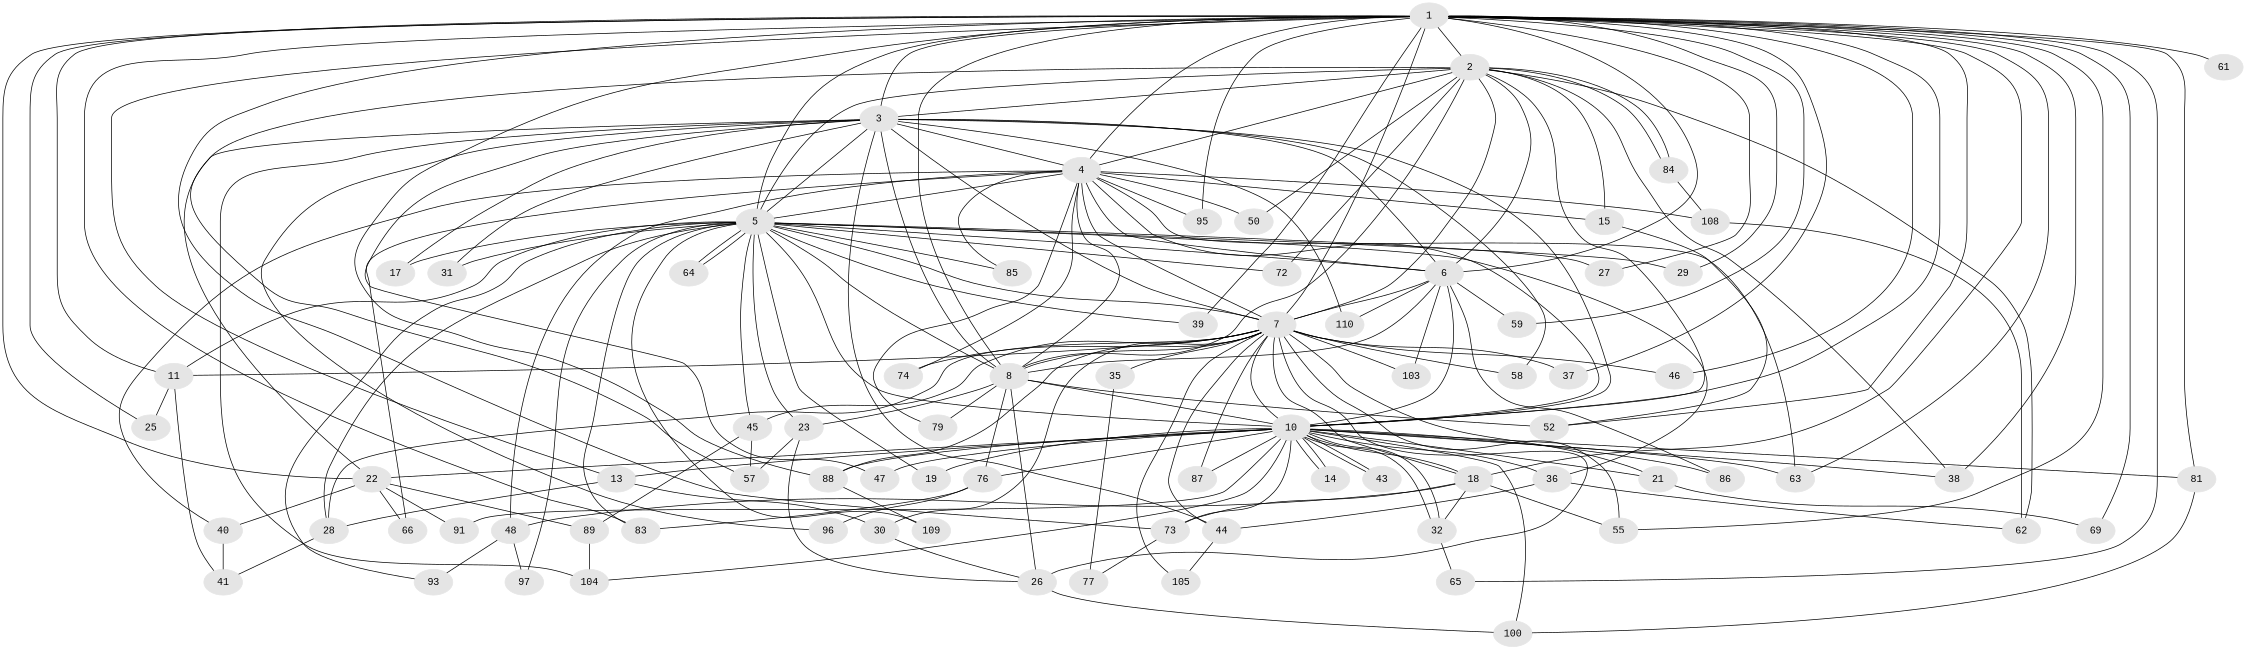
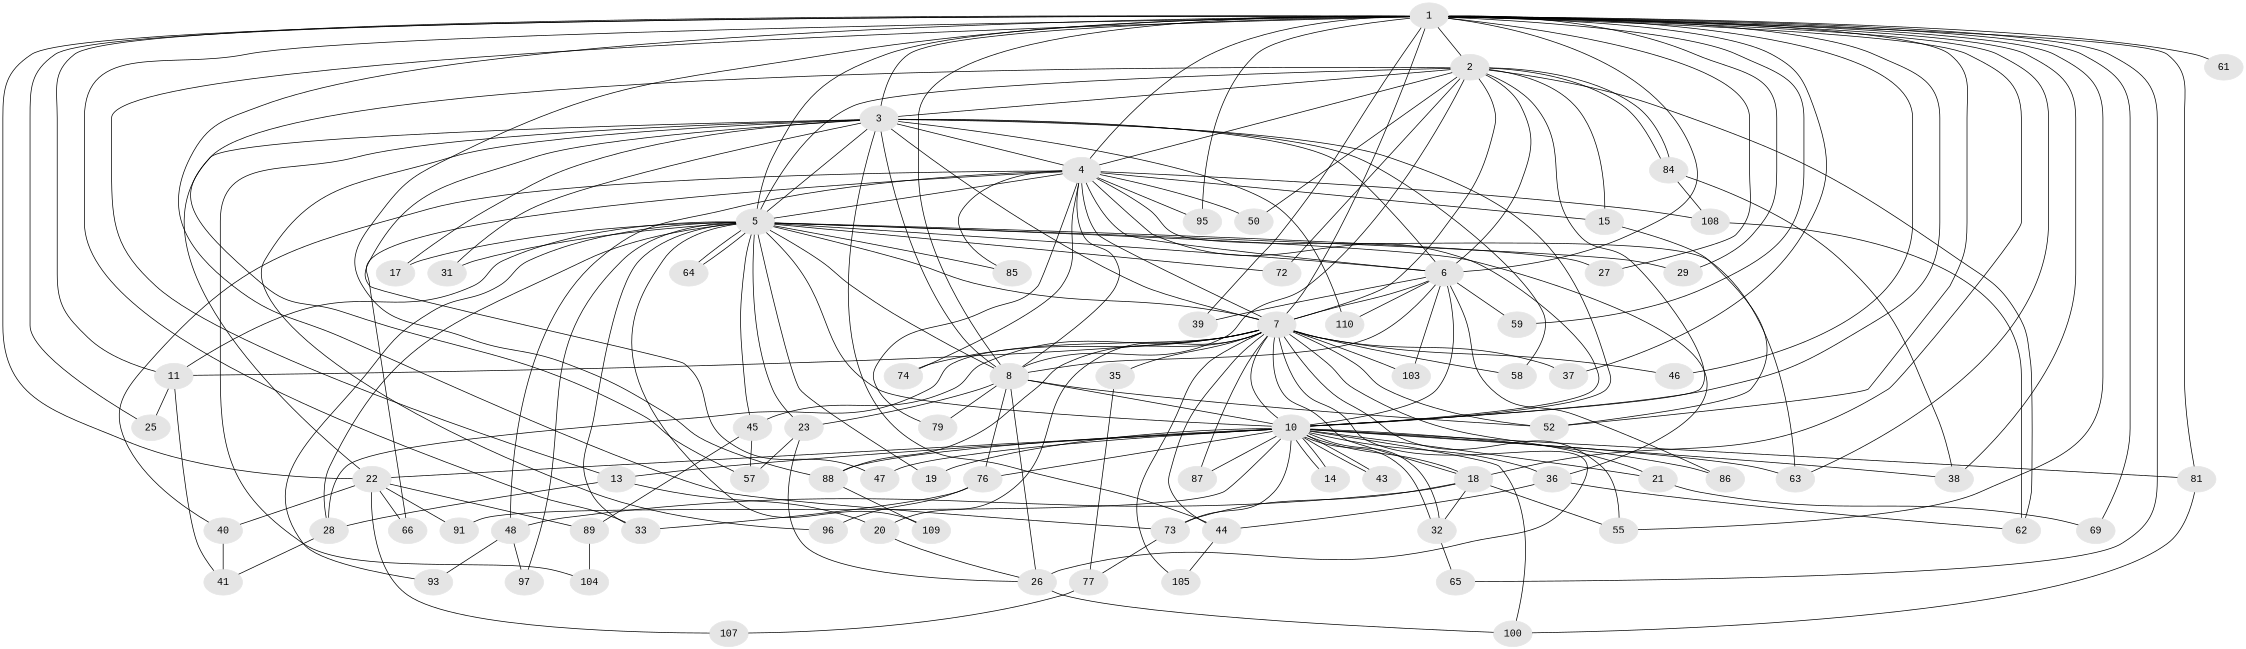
edge "2" -- "38": now "84" -- "38"
edge "5" -- "39": now "6" -- "39"
edge "7" -- "8": now "7" -- "52"
node "83": label "83" -> "33"
node "30": label "30" -> "20"
edge "10" -- "104": removed
node "107": added
